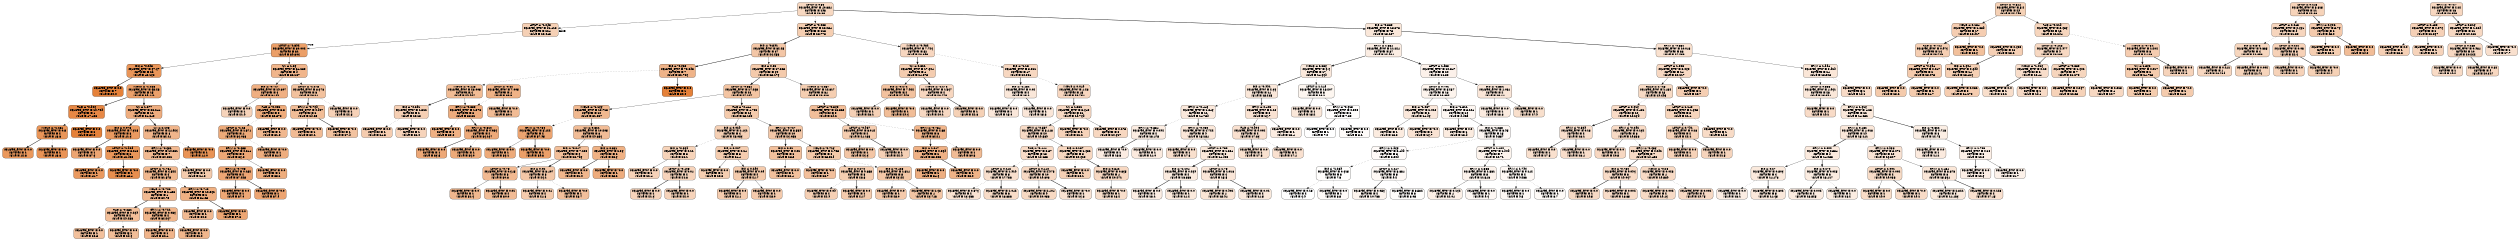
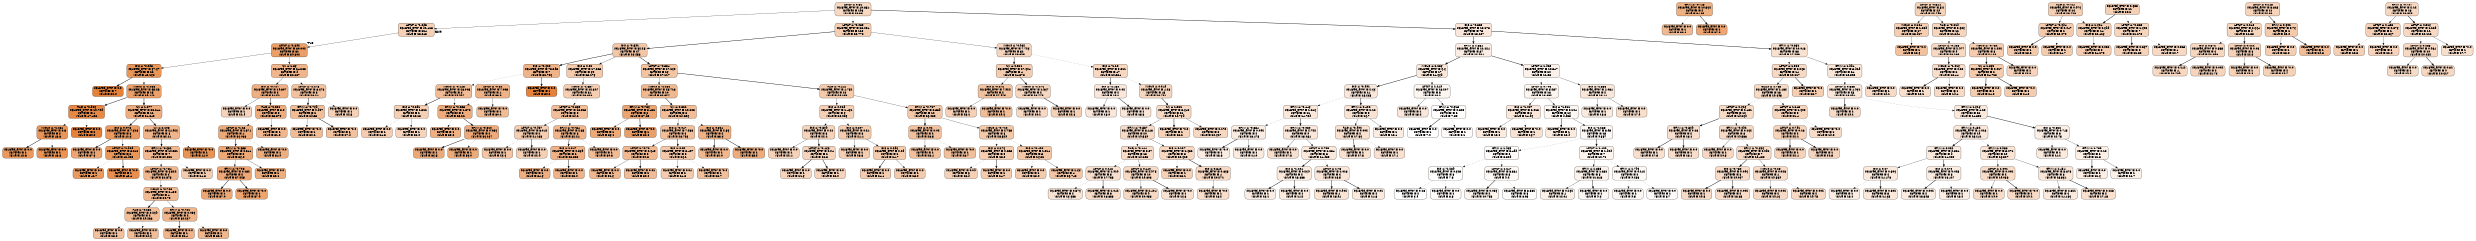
edge "INDUS ≤ 0.184" -> "RAD ≤ -0.714": removed
edge "LSTAT ≤ -0.463" -> "LSTAT ≤ -0.385": now "squared_error = 0.633" -> "LSTAT ≤ -0.385"
edge "DIS ≤ 0.52" -> "LSTAT ≤ -0.554": now "DIS ≤ -0.591" -> "LSTAT ≤ -0.554"
node "squared_error = 0.032": text "value = 3" -> "samples = 3"
edge "LSTAT ≤ -1.734" -> "CRIM ≤ -0.743": removed
